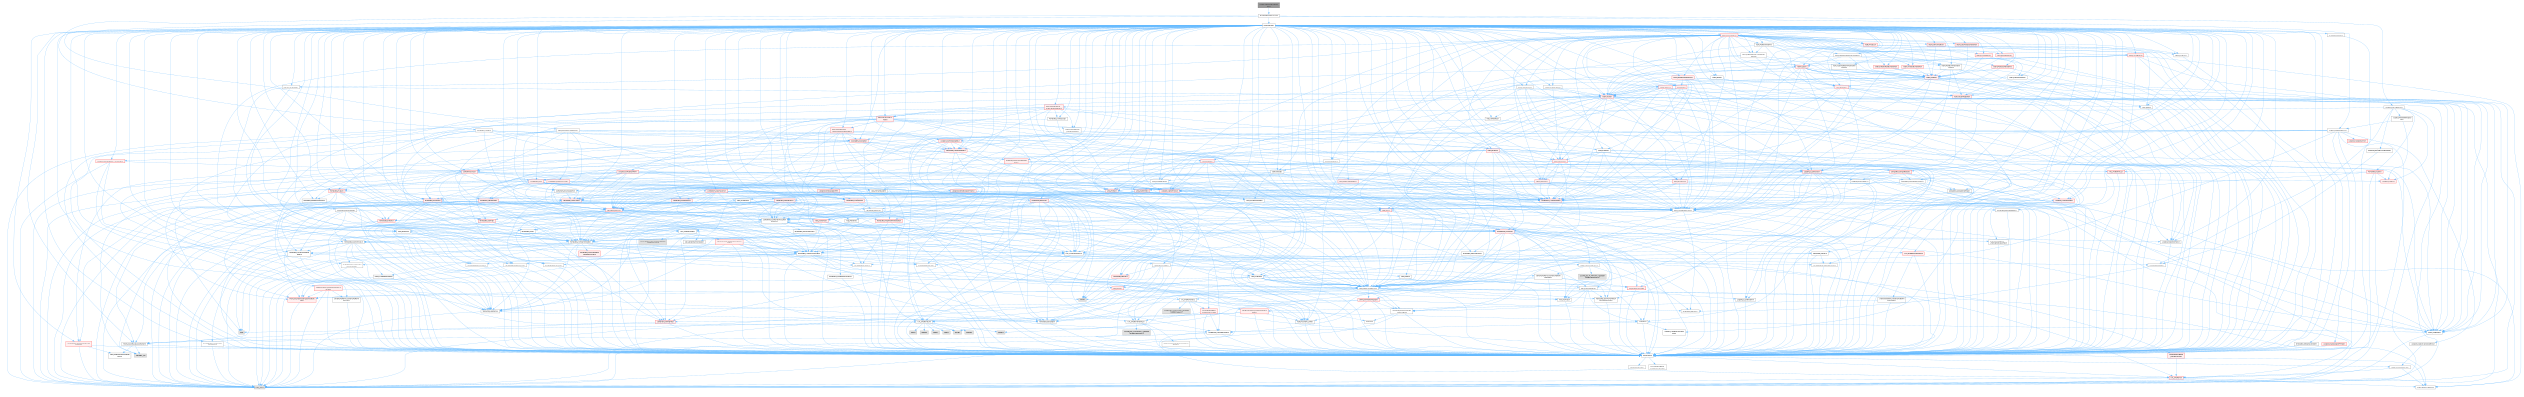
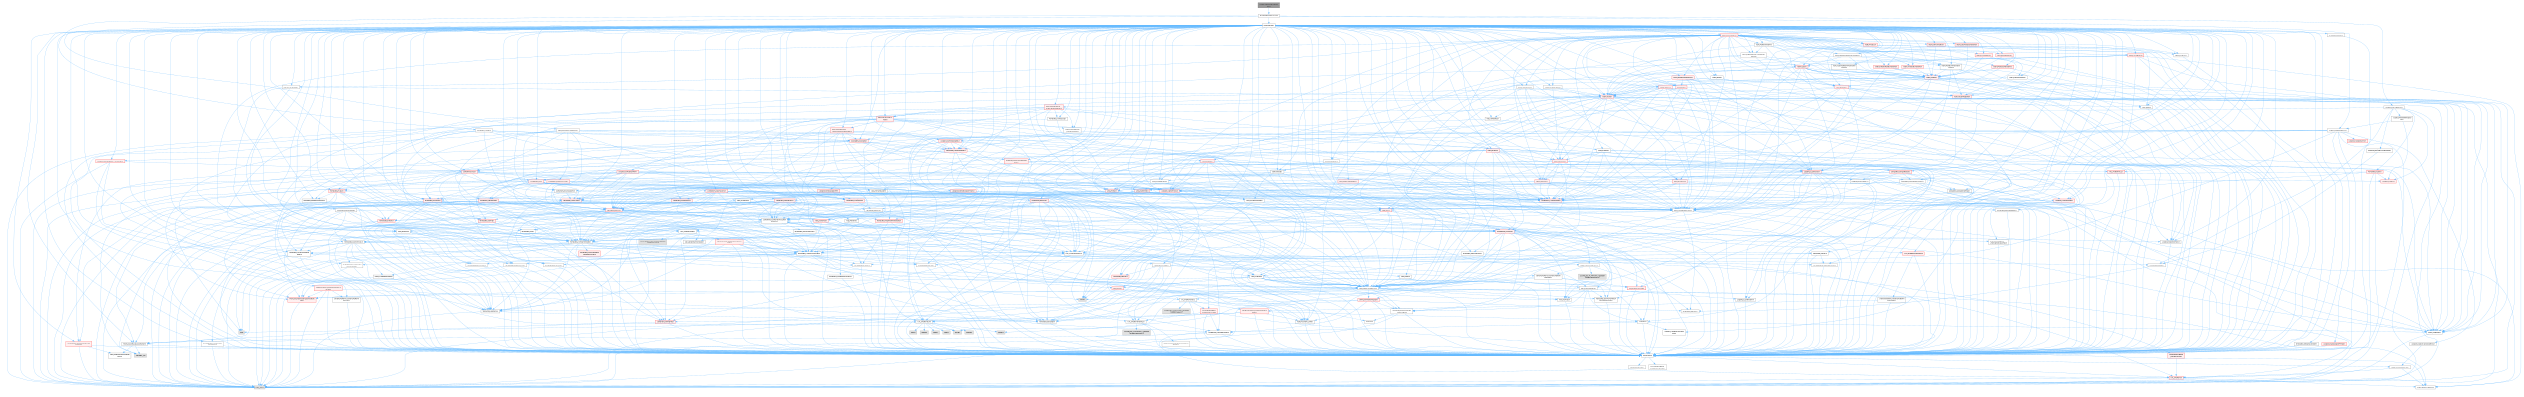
edge "Math/BoxSphereBounds.h" -> "Math/IntRect.h": now "Math/BoxSphereBounds.h" -> "Logging/LogMacros.h"
